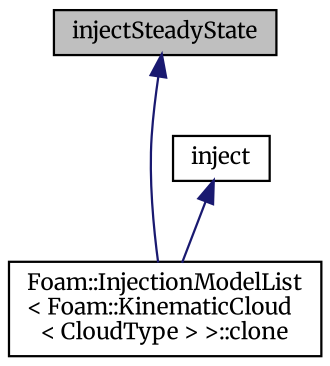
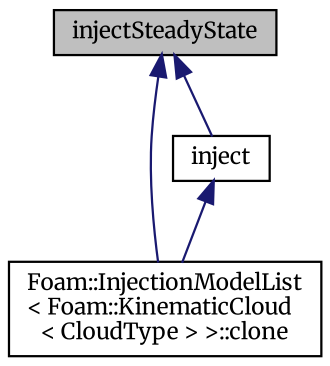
edge "inject" -> "injectSteadyState": added
